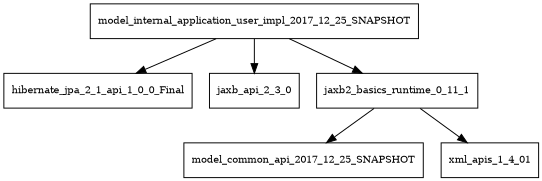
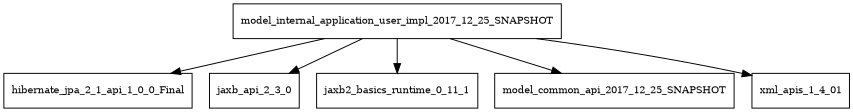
edge "jaxb2_basics_runtime_0_11_1" -> "model_common_api_2017_12_25_SNAPSHOT": now "model_internal_application_user_impl_2017_12_25_SNAPSHOT" -> "model_common_api_2017_12_25_SNAPSHOT"
edge "jaxb2_basics_runtime_0_11_1" -> "xml_apis_1_4_01": now "model_internal_application_user_impl_2017_12_25_SNAPSHOT" -> "xml_apis_1_4_01"
